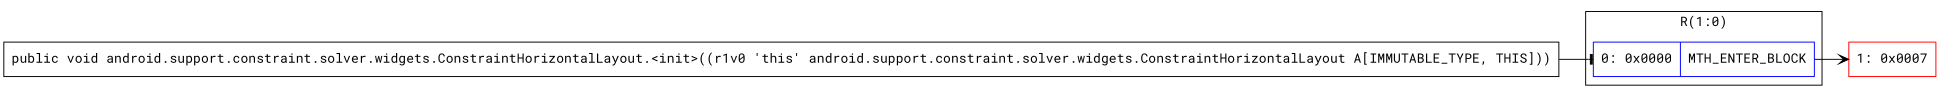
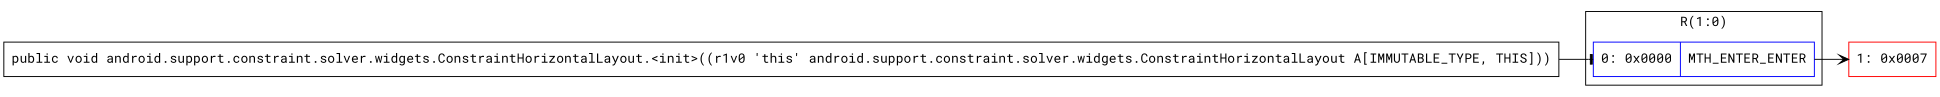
node "0: 0x0000": text "MTH_ENTER_BLOCK" -> "MTH_ENTER_ENTER"
